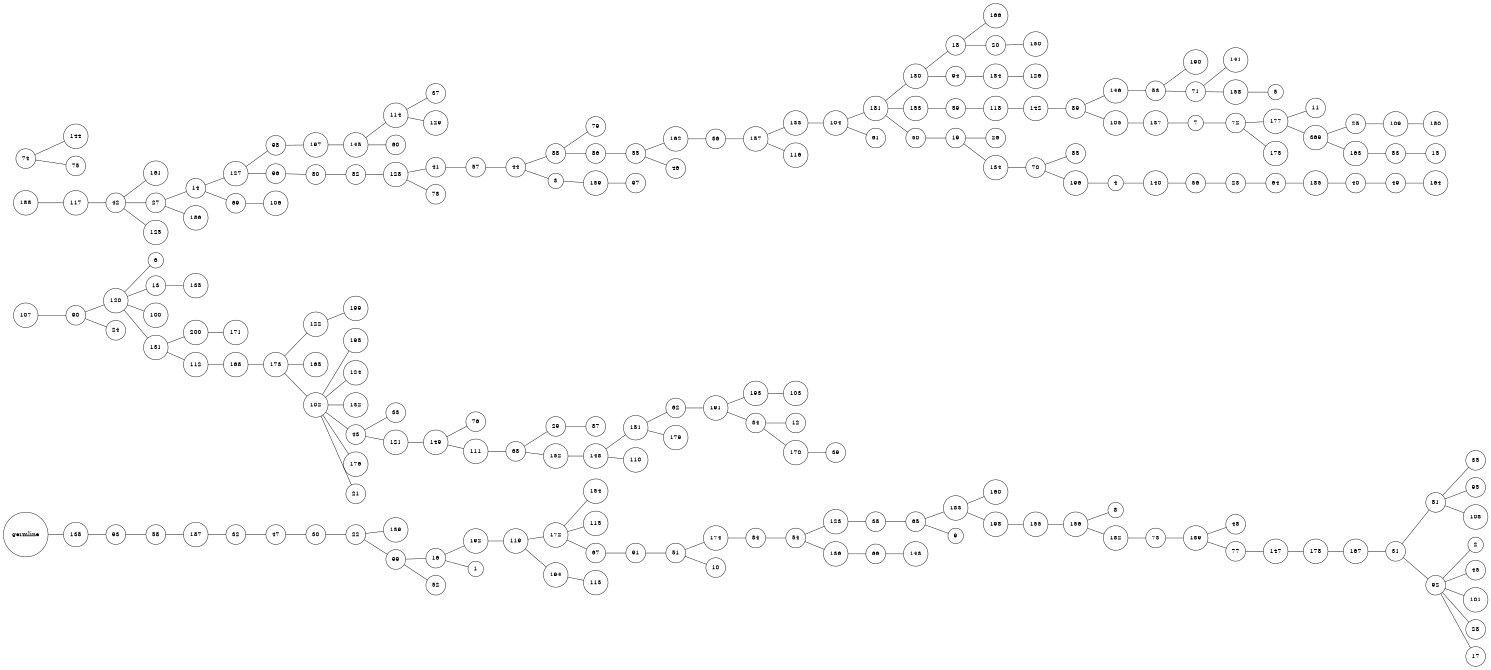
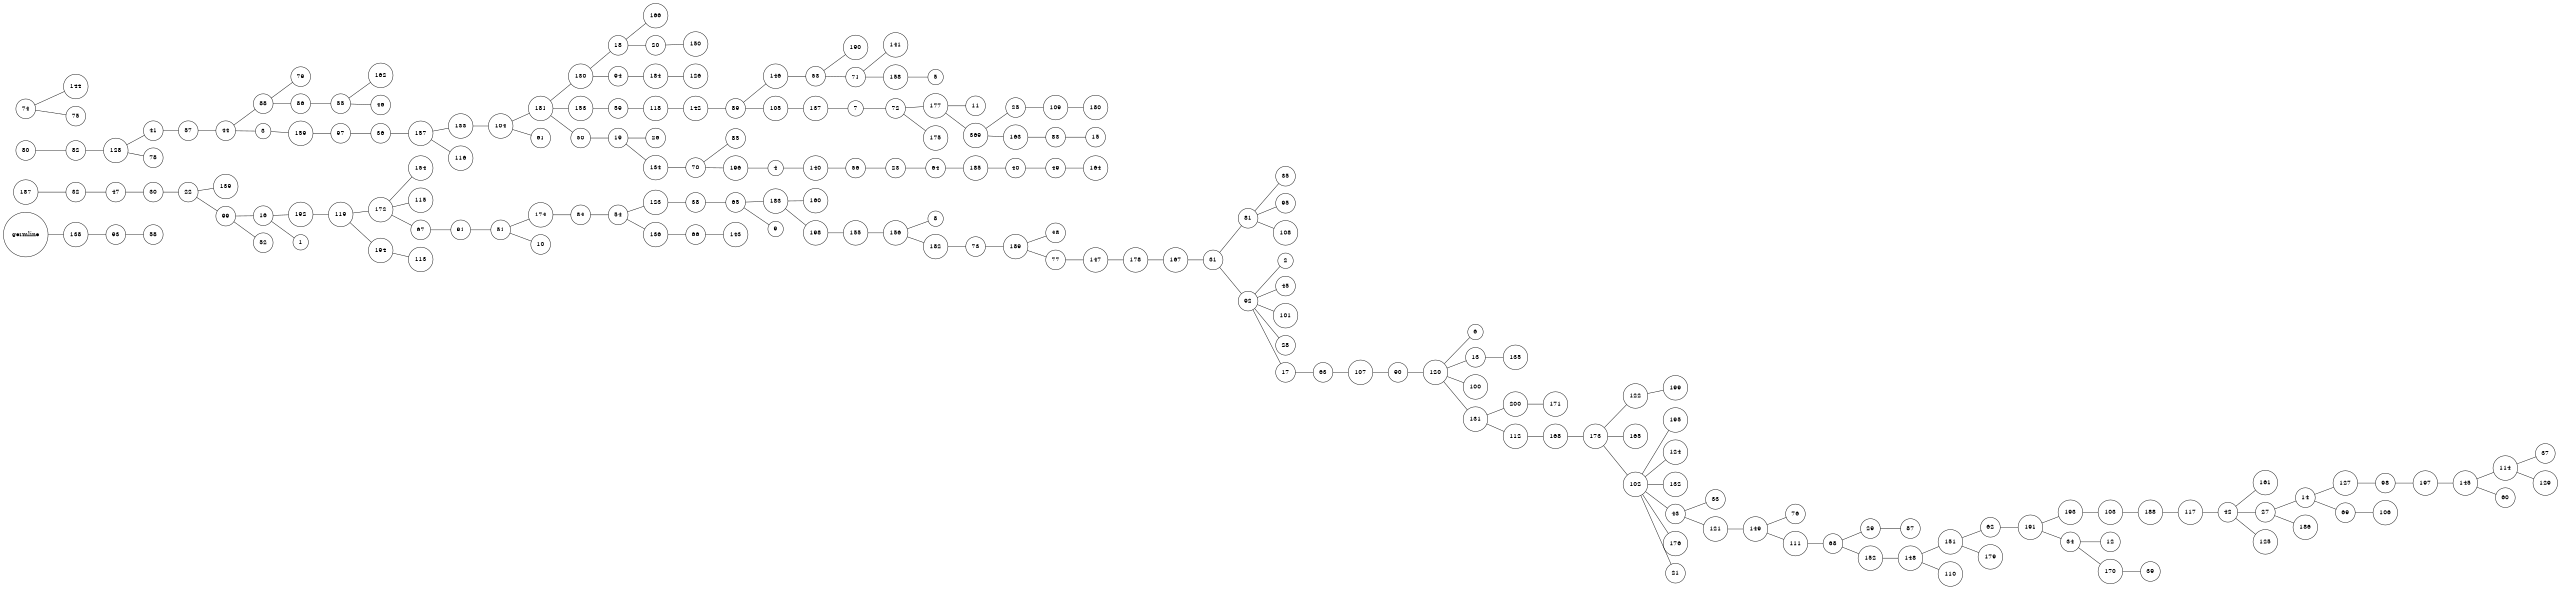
edge "162" -- "36": now "97" -- "36"
node "96": removed
node "24": removed
node "63": added
edge "103" -- "188": added
edge "58" -- "187": removed
